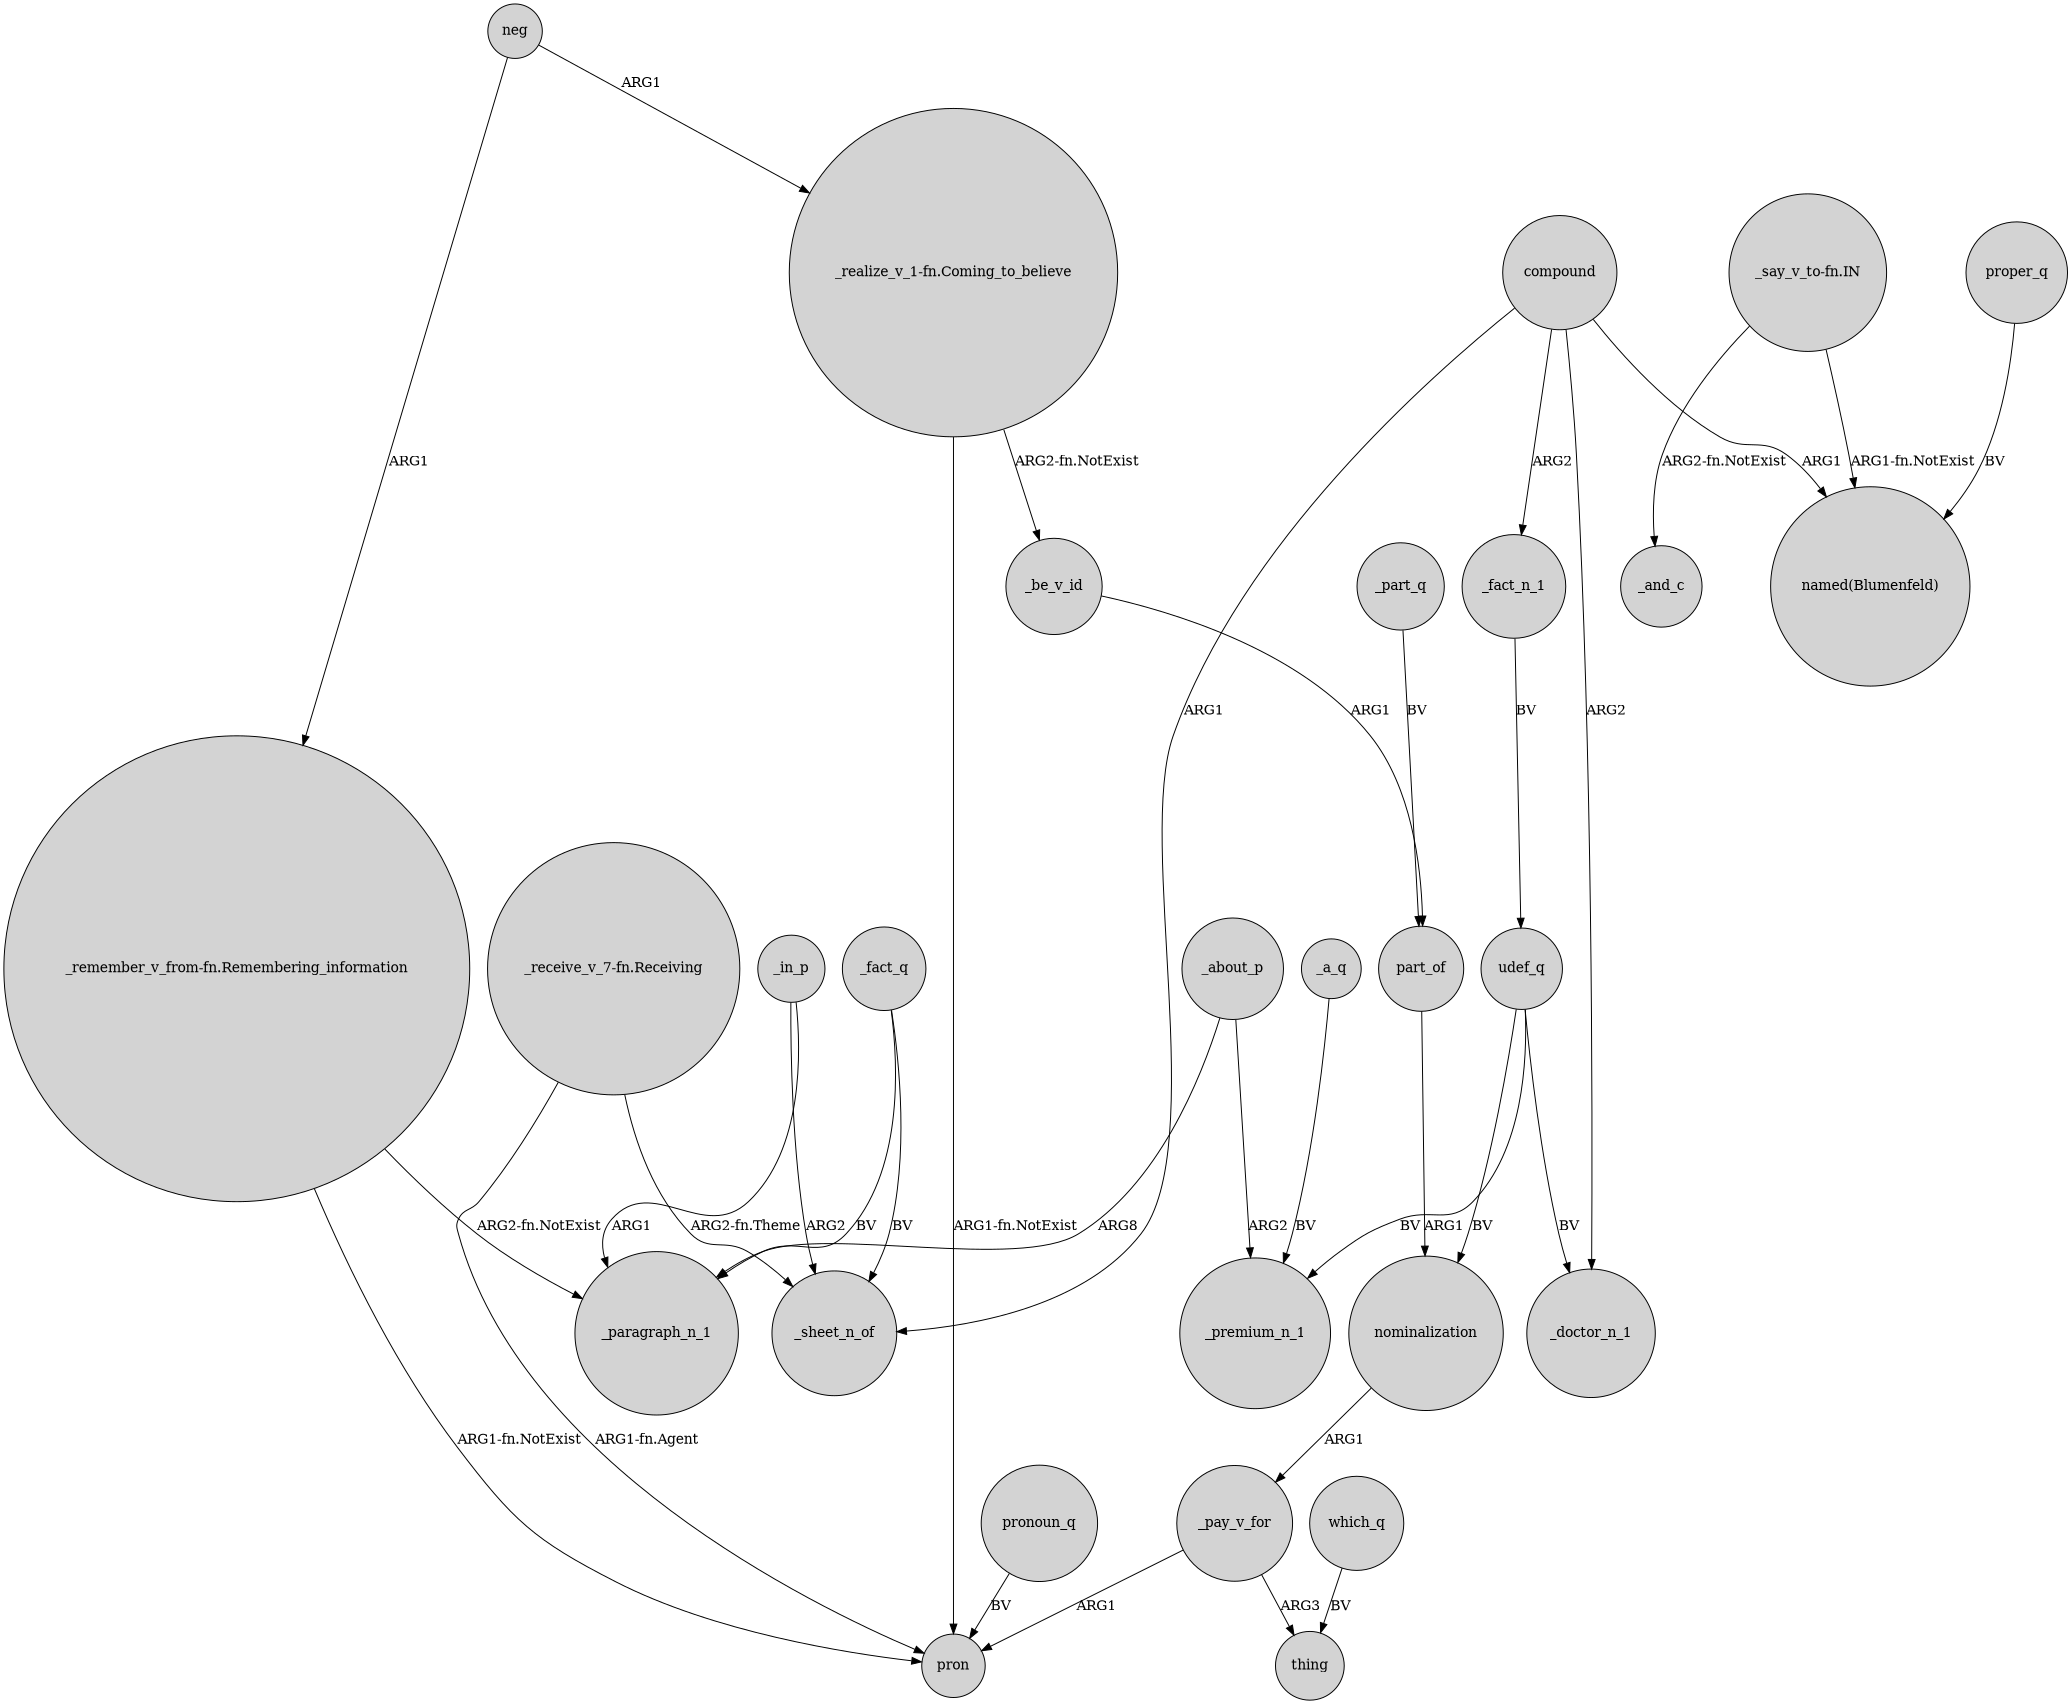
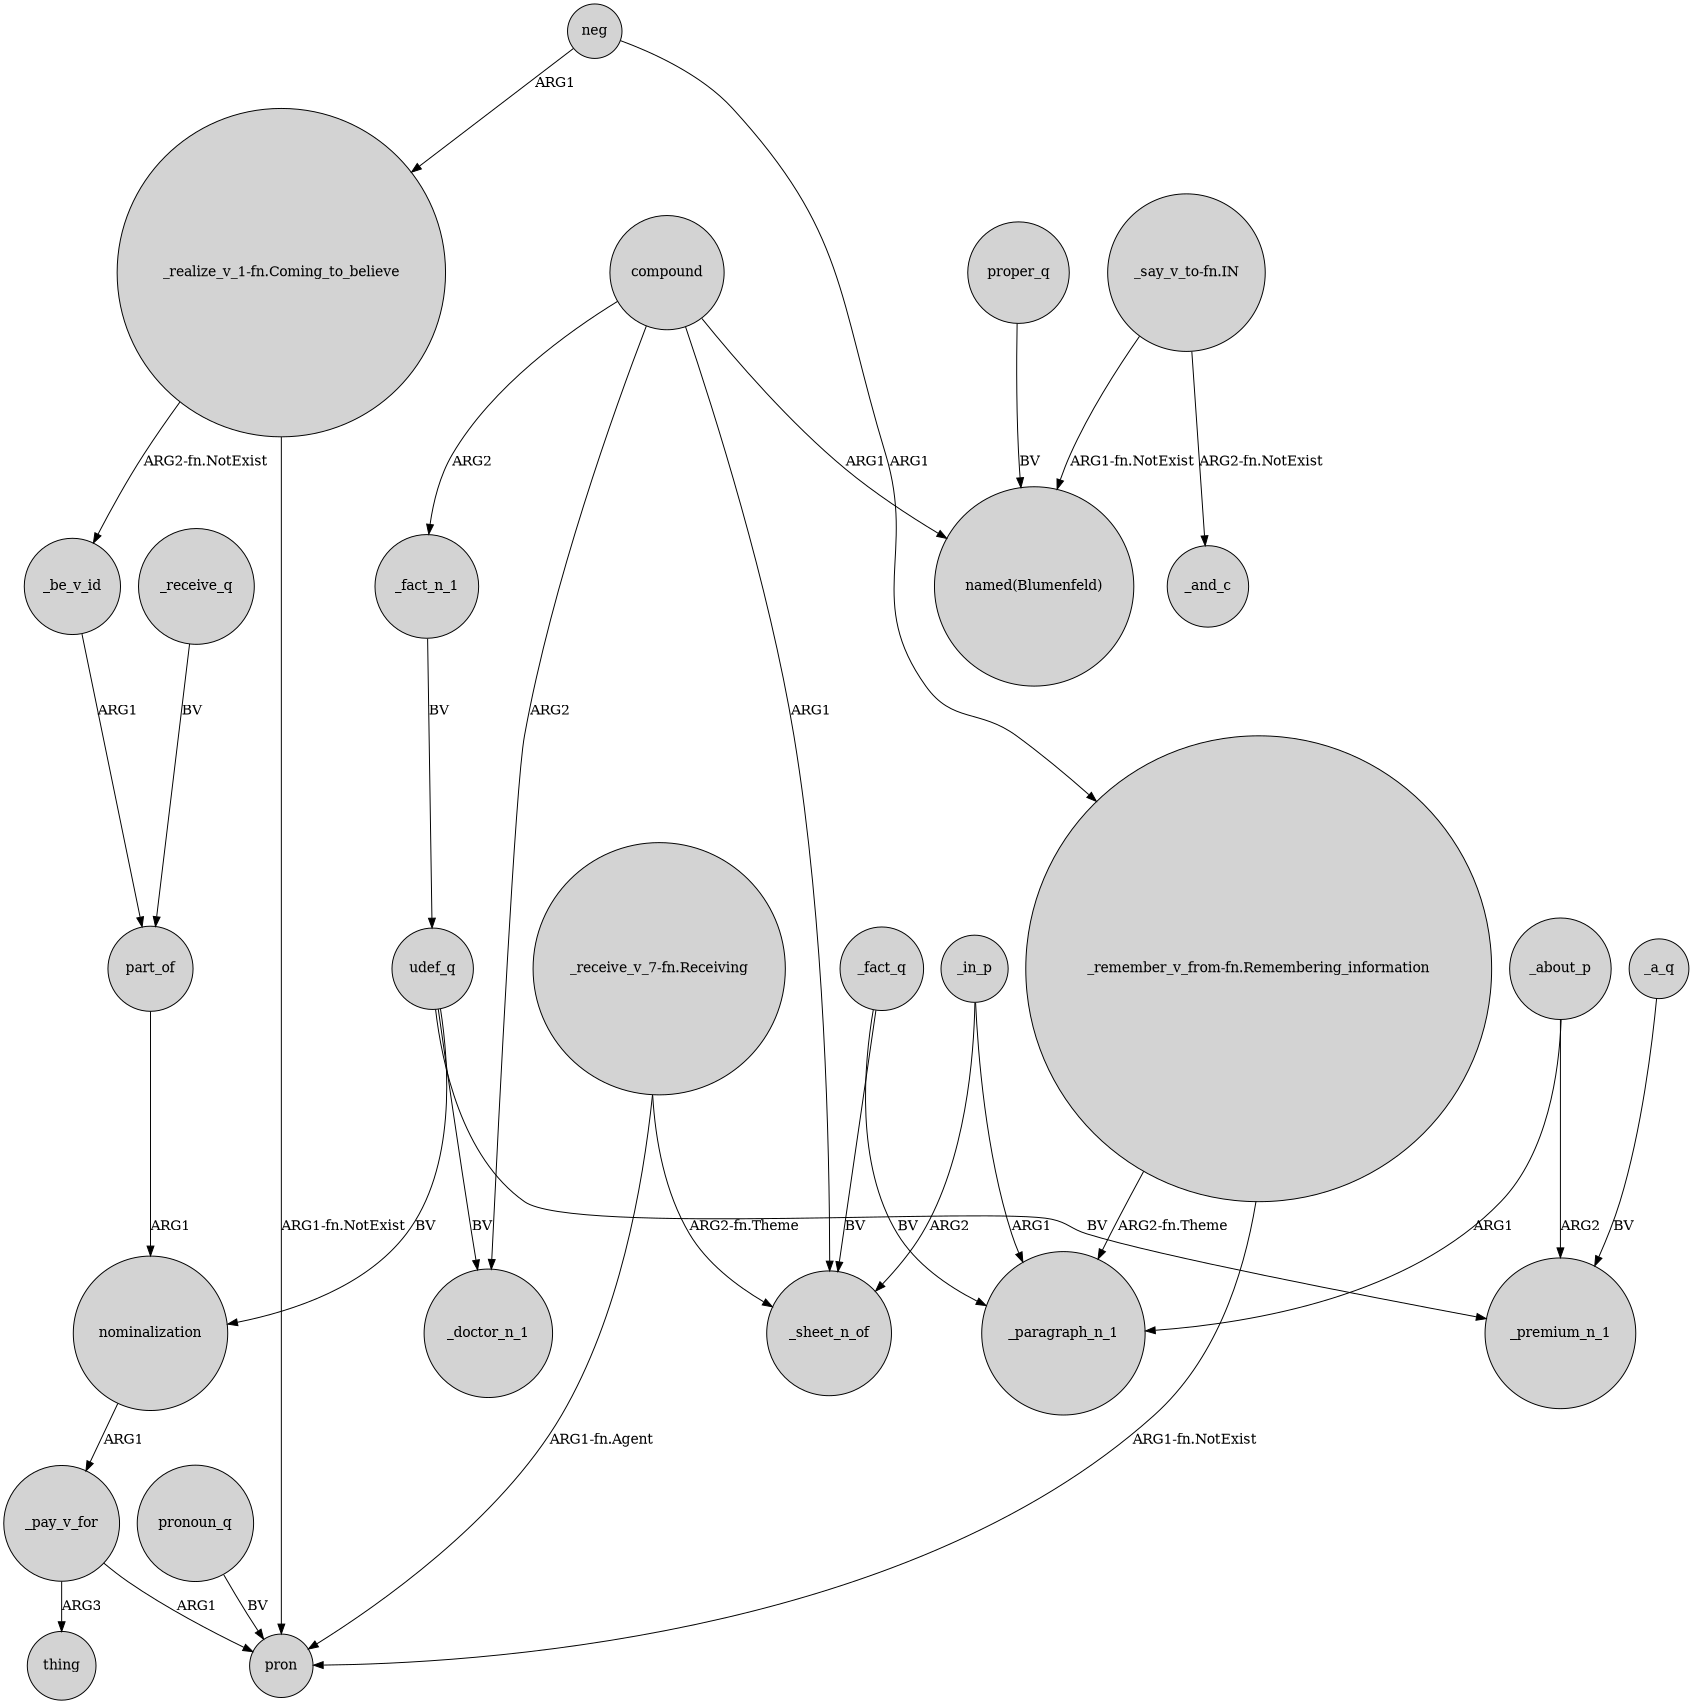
node "_part_q": label "_part_q" -> "_receive_q"
edge "_remember_v_from-fn.Remembering_information" -> "_paragraph_n_1": label "ARG2-fn.NotExist" -> "ARG2-fn.Theme"
edge "_about_p" -> "_paragraph_n_1": label "ARG8" -> "ARG1"
node "which_q": removed
